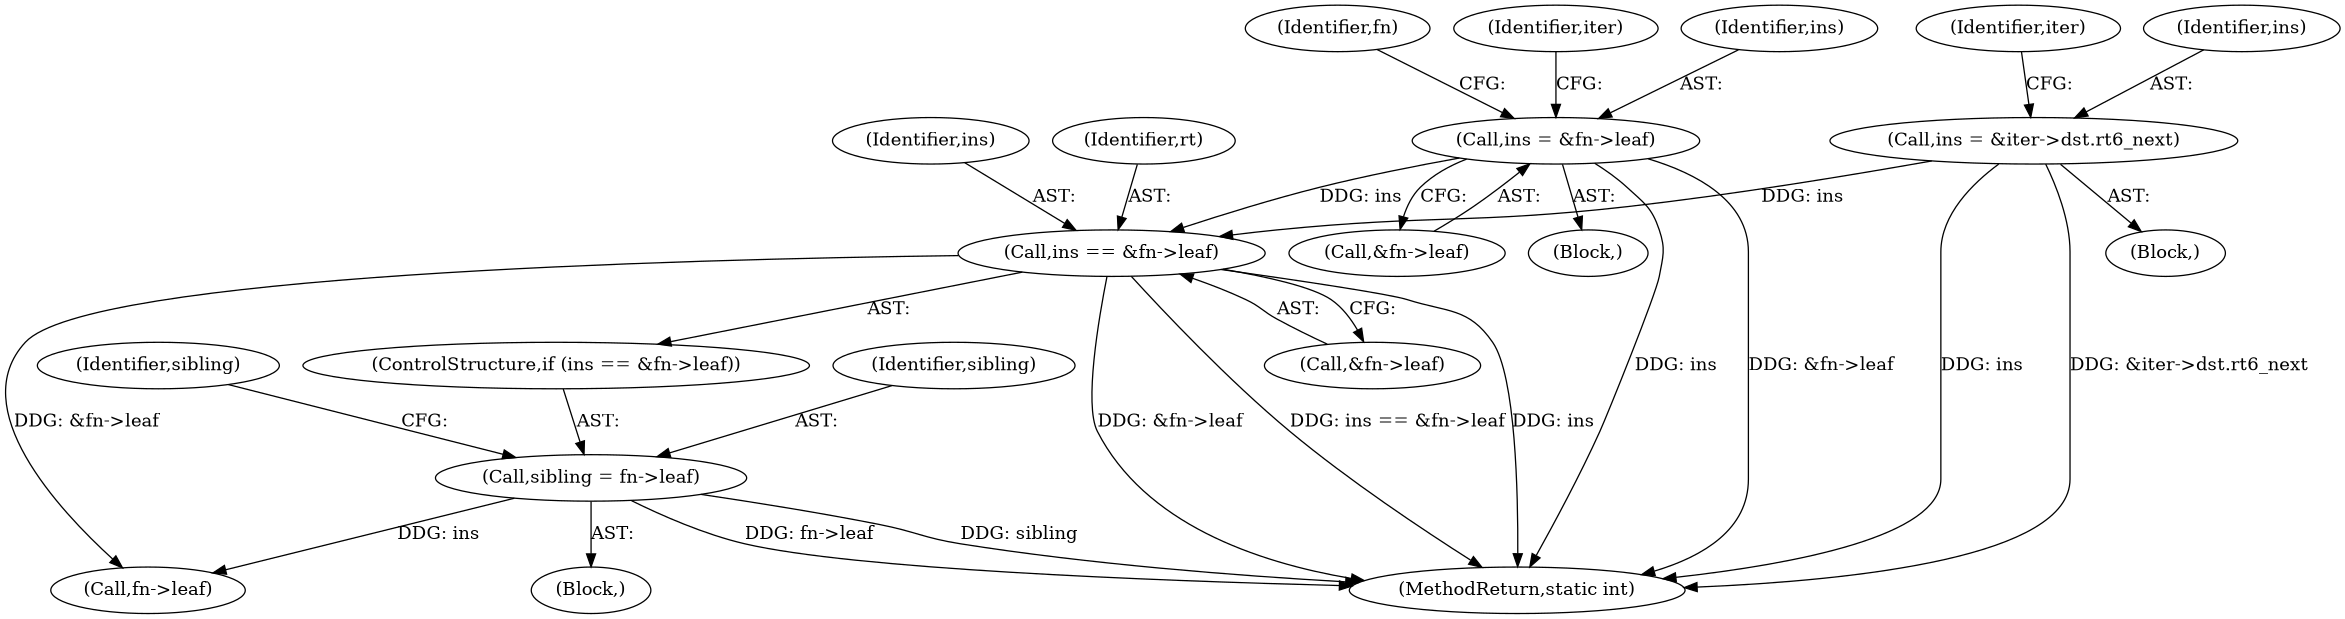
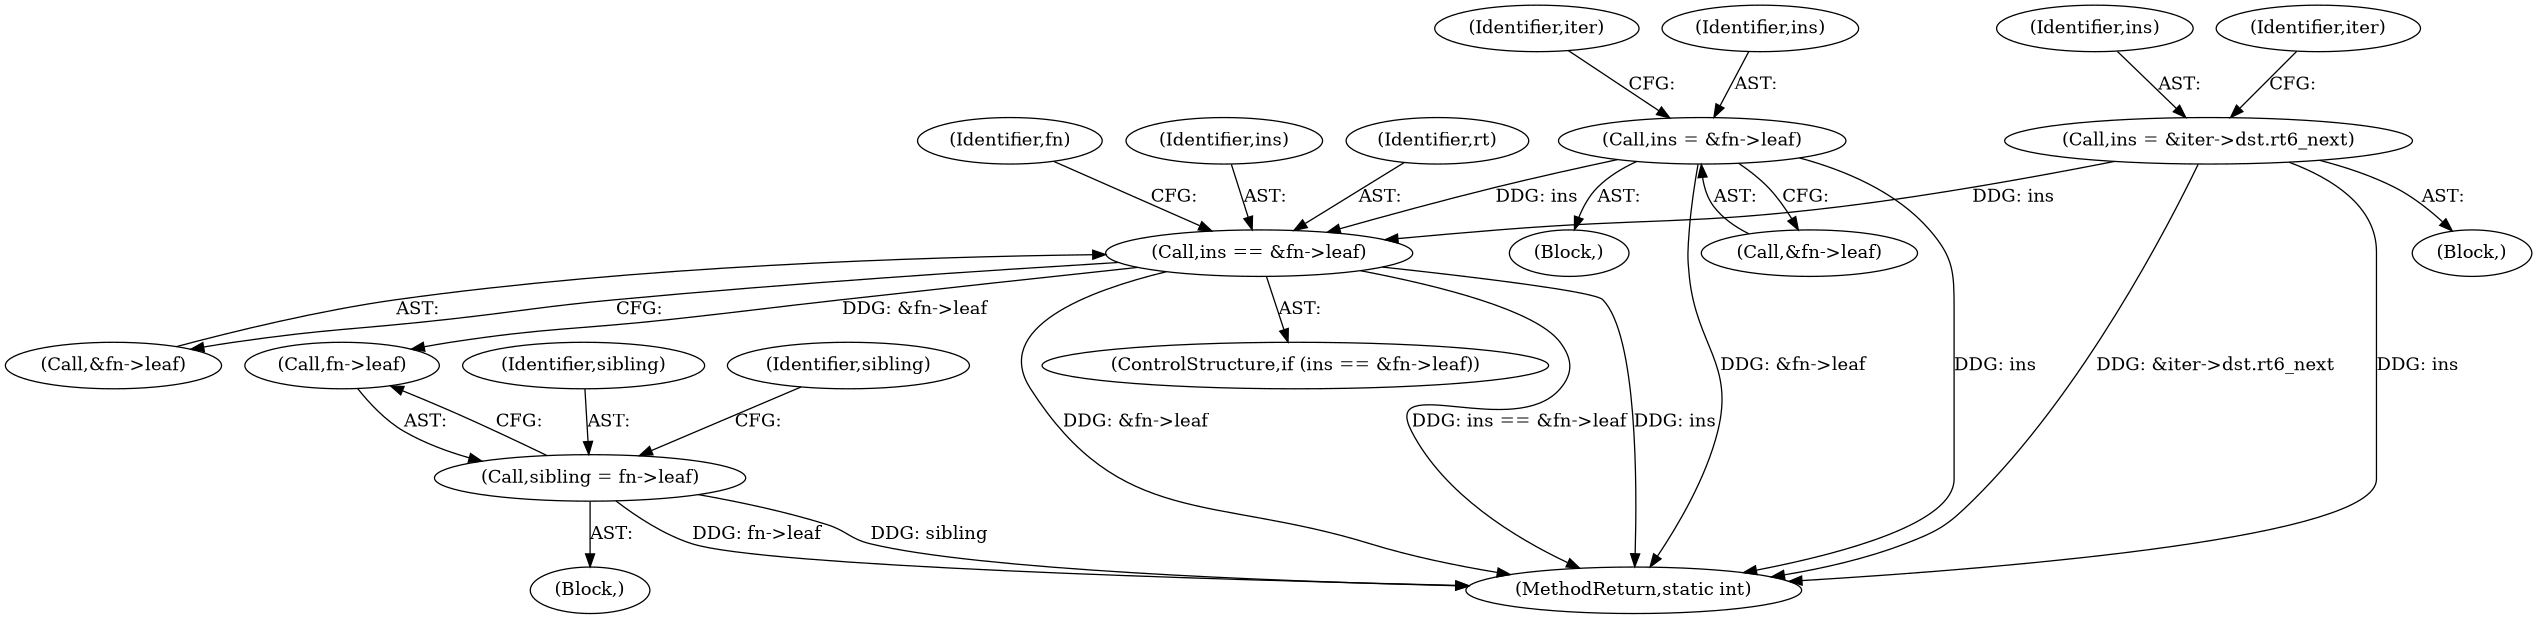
edge "(Identifier,fn)" -> "(Call,ins = &fn->leaf)": now "(Identifier,fn)" -> "(Call,ins == &fn->leaf)"
edge "(ControlStructure,if (ins == &fn->leaf))" -> "(Call,sibling = fn->leaf)": now "(Call,fn->leaf)" -> "(Call,sibling = fn->leaf)"
edge "(Call,sibling = fn->leaf)" -> "(Call,fn->leaf)": label "DDG: ins" -> "CFG: "
